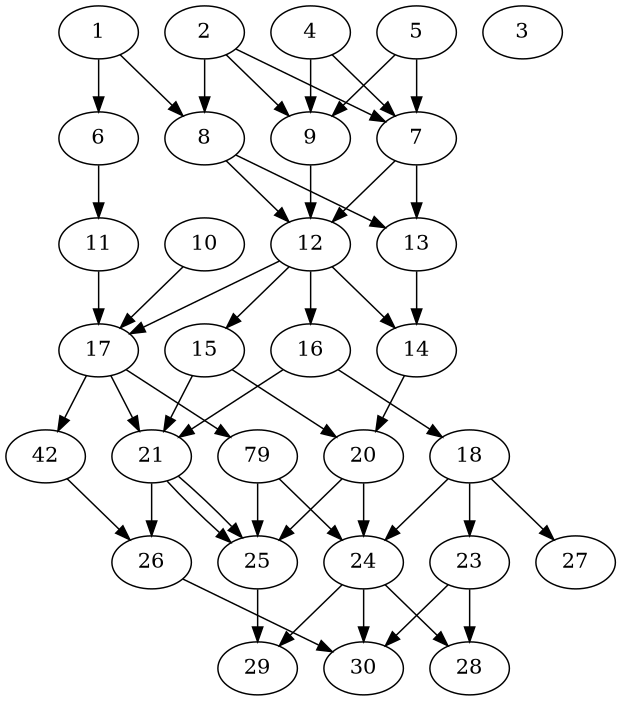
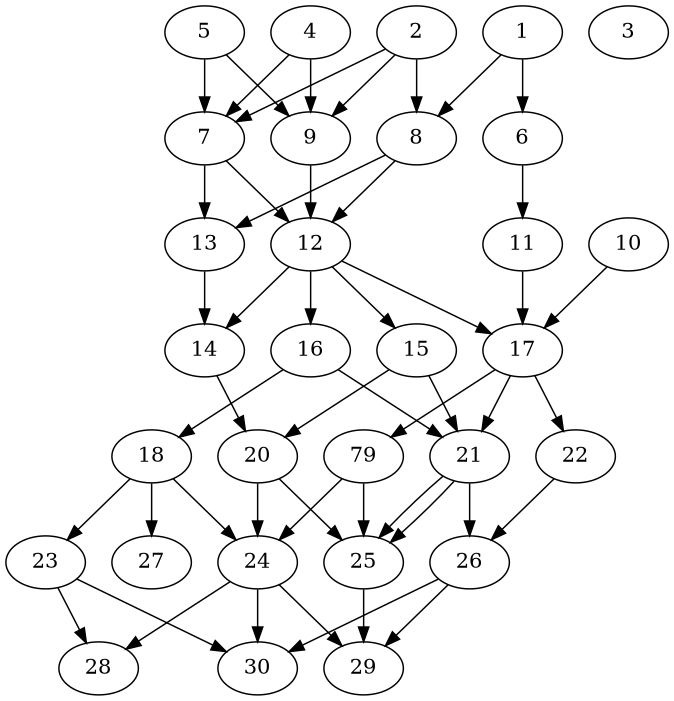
node "42": label "42" -> "22"
edge "26" -> "29": added
